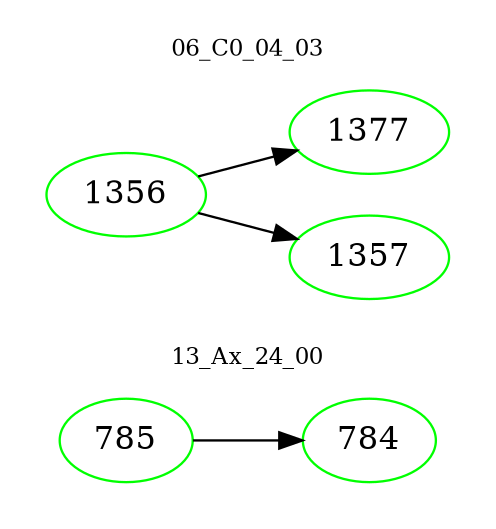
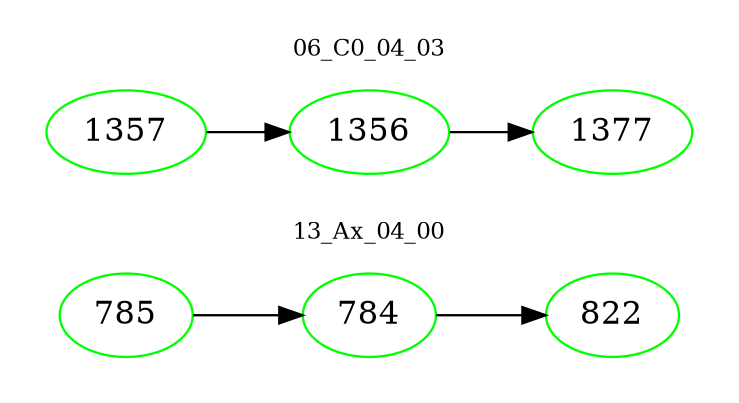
edge "1356" -> "1357": reversed
node "822": added
cluster "13_Ax_24_00": label "13_Ax_24_00" -> "13_Ax_04_00"
